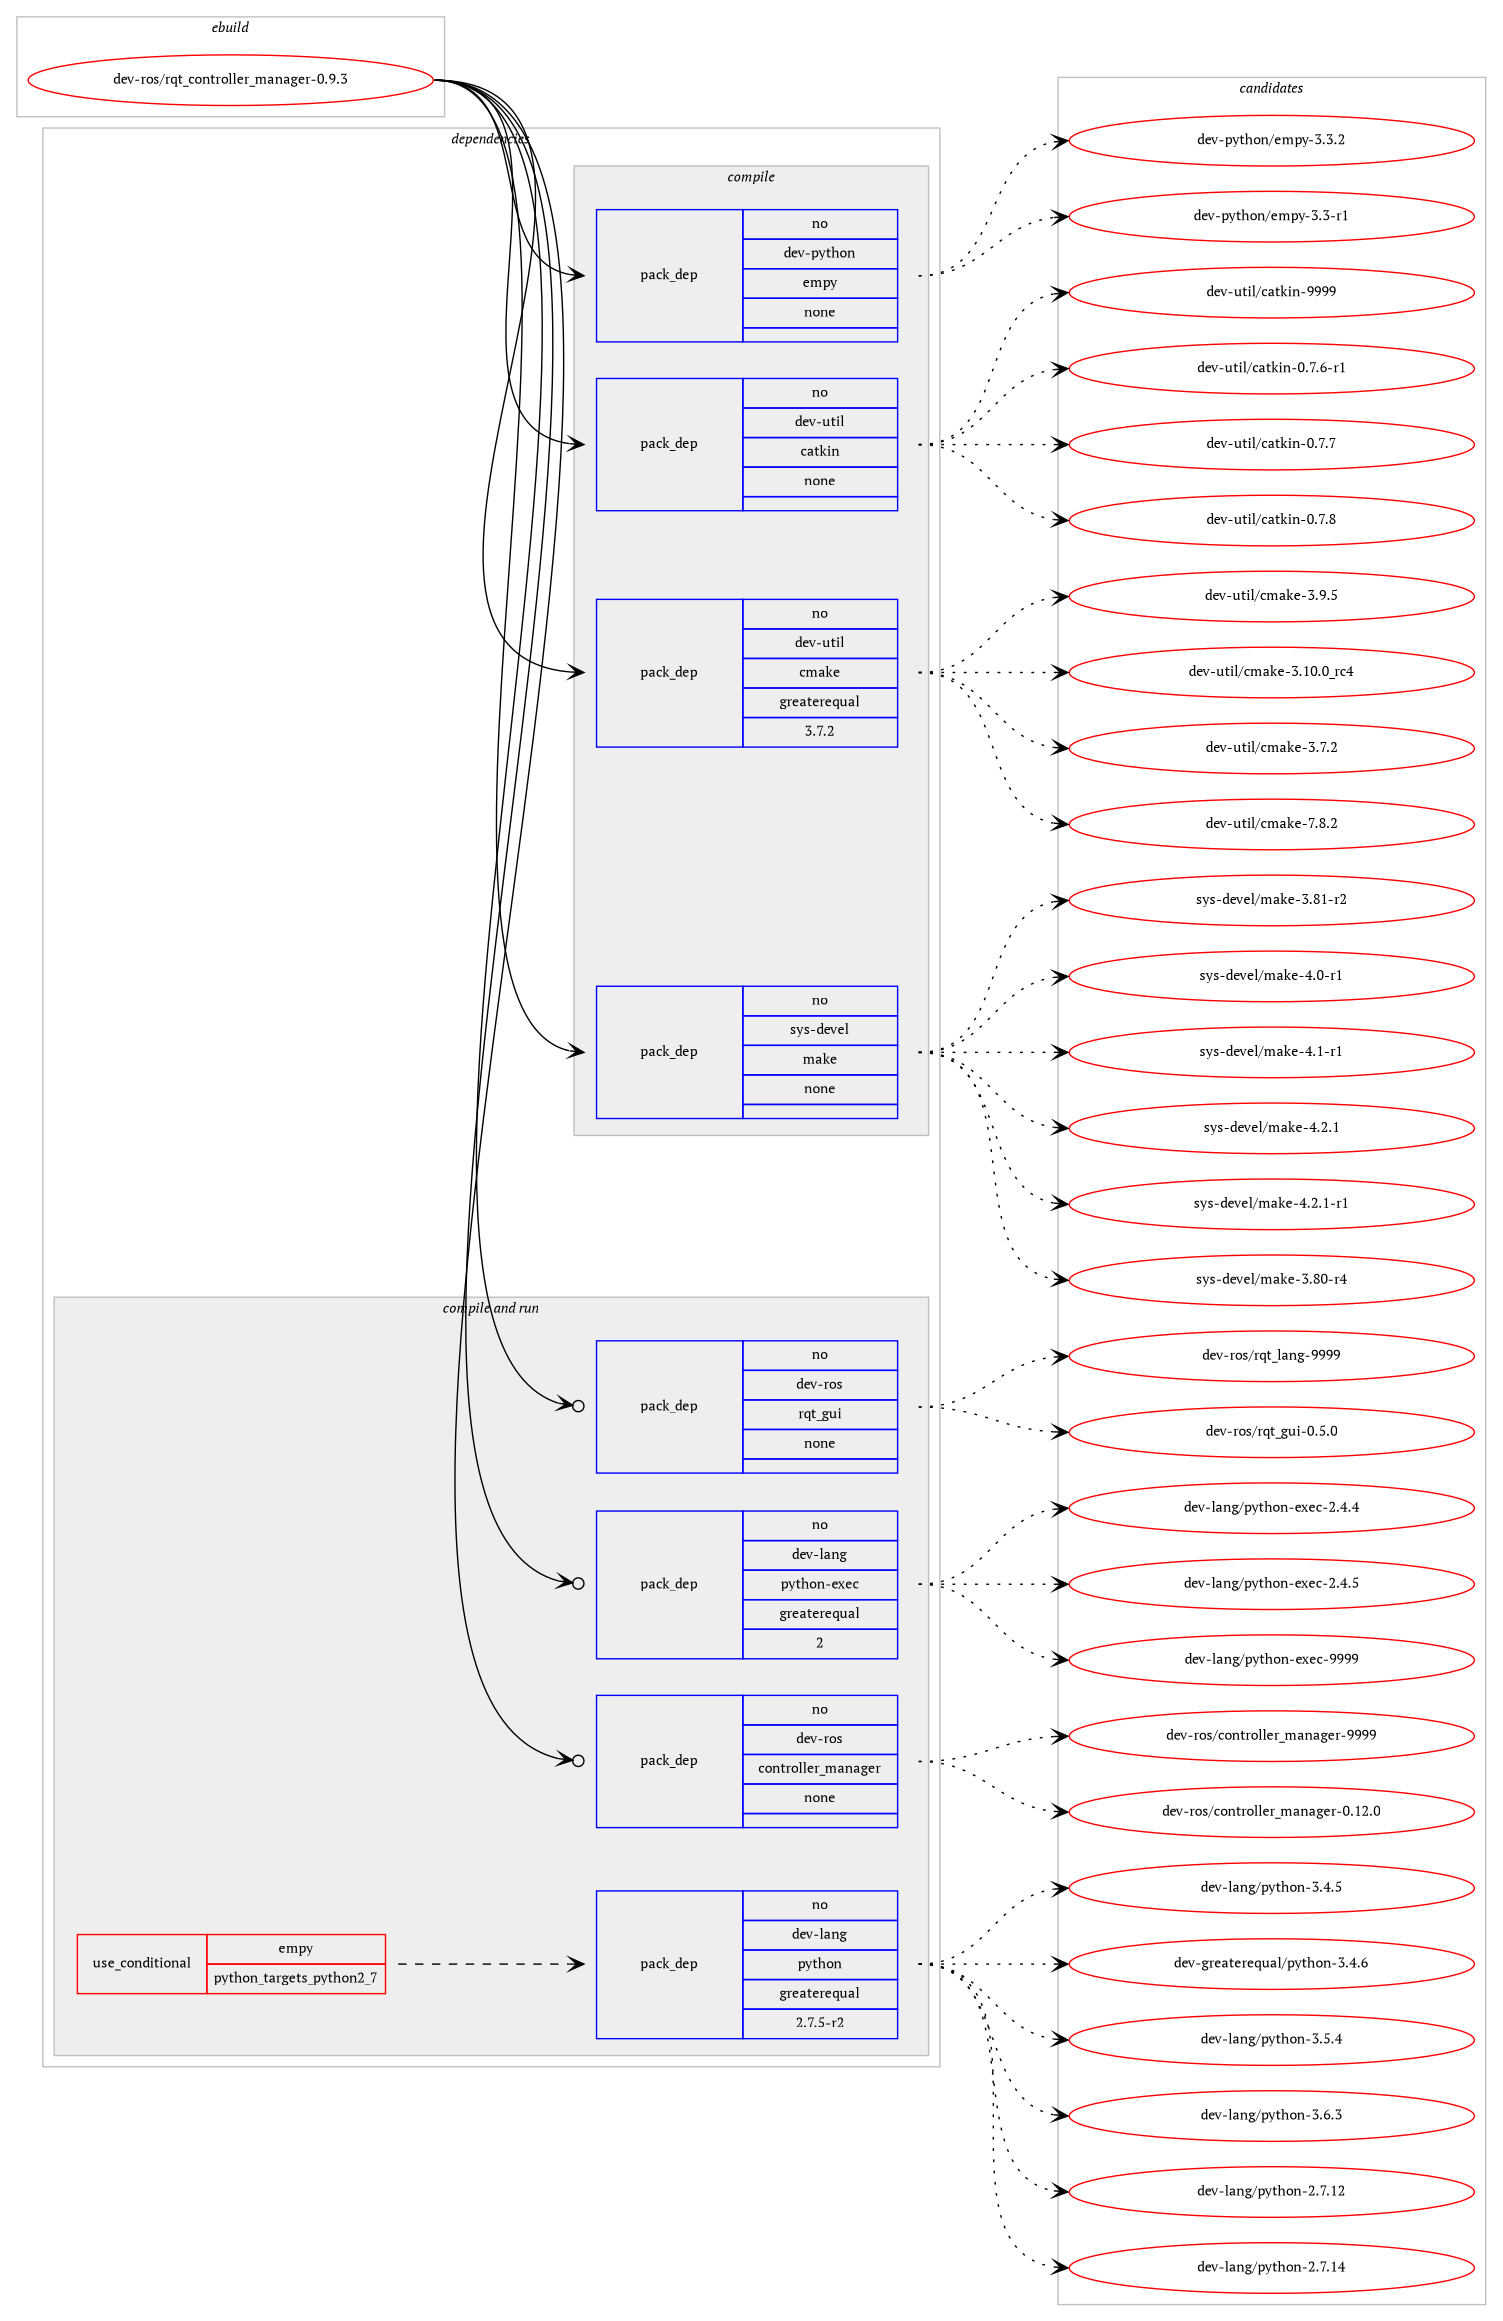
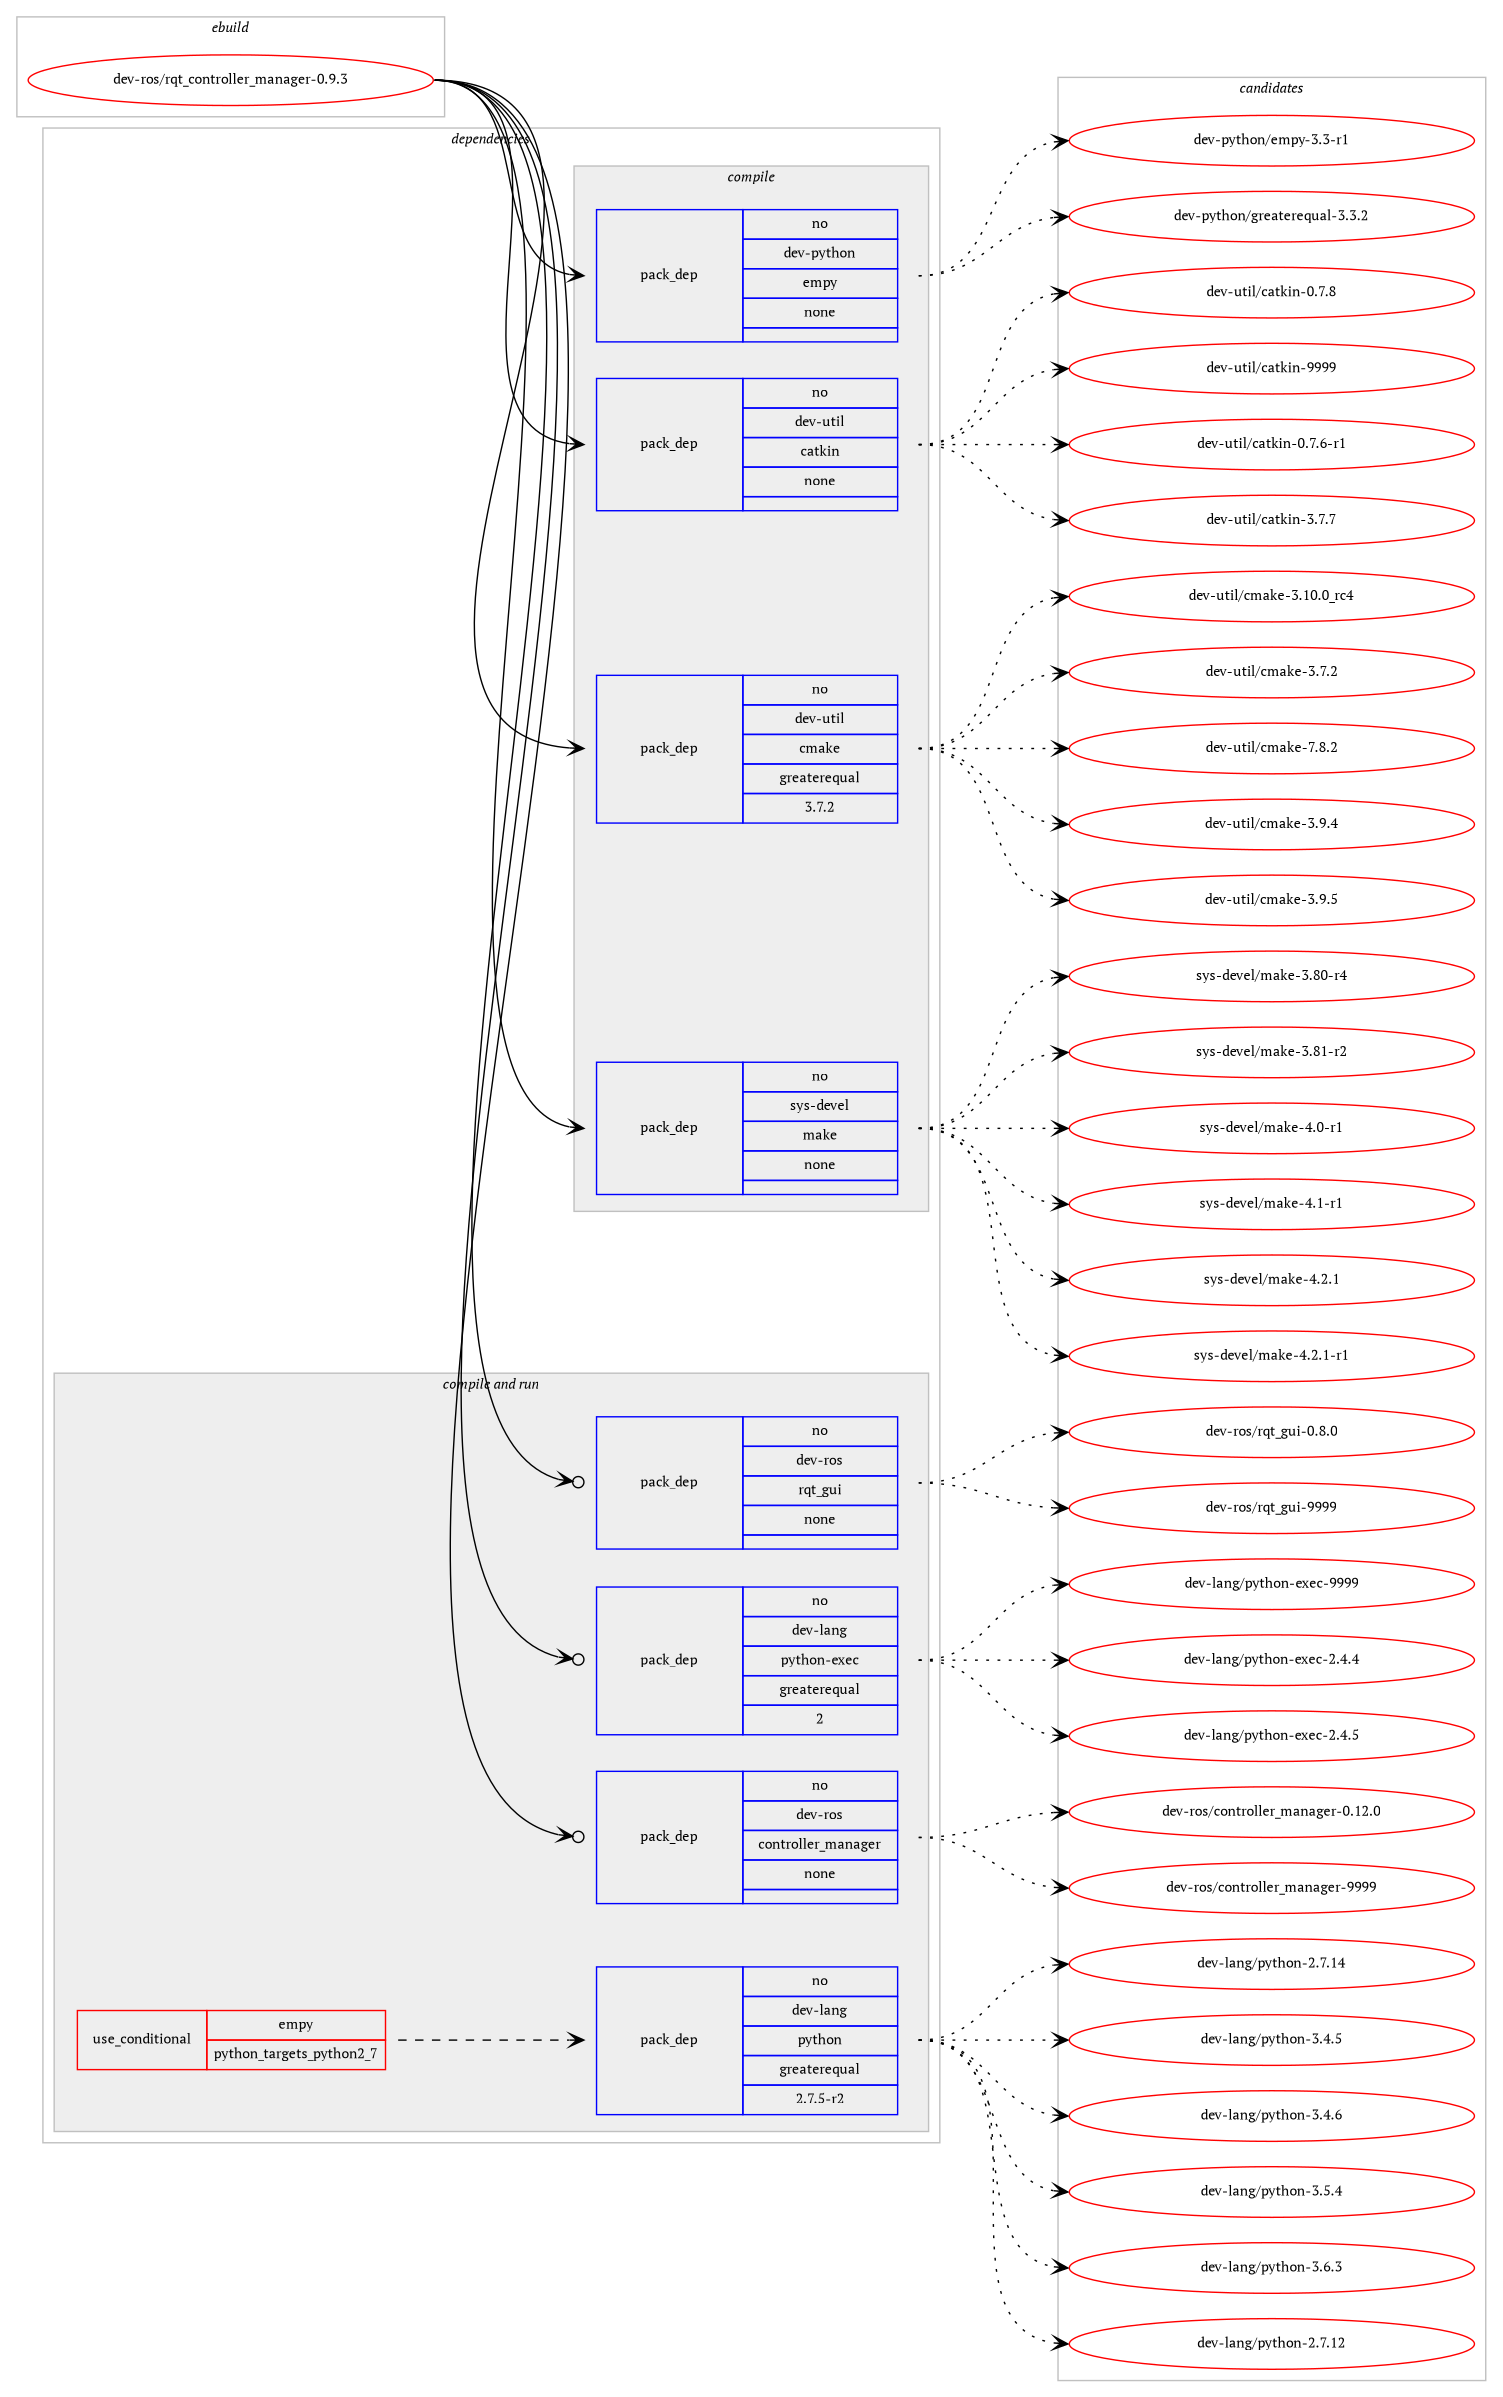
node "dev-python/empy-3.3.2": label "dev-python/empy-3.3.2" -> "dev-python/greaterequal-3.3.2"
node "dev-util/catkin-0.7.7": label "dev-util/catkin-0.7.7" -> "dev-util/catkin-3.7.7"
node "dev-util/cmake-3.9.4": added
node "dev-ros/rqt_lang-9999": label "dev-ros/rqt_lang-9999" -> "dev-ros/rqt_gui-9999"
node "dev-ros/rqt_gui-0.5.0": label "dev-ros/rqt_gui-0.5.0" -> "dev-ros/rqt_gui-0.8.0"
node "dev-greaterequal/python-3.4.6": label "dev-greaterequal/python-3.4.6" -> "dev-lang/python-3.4.6"
